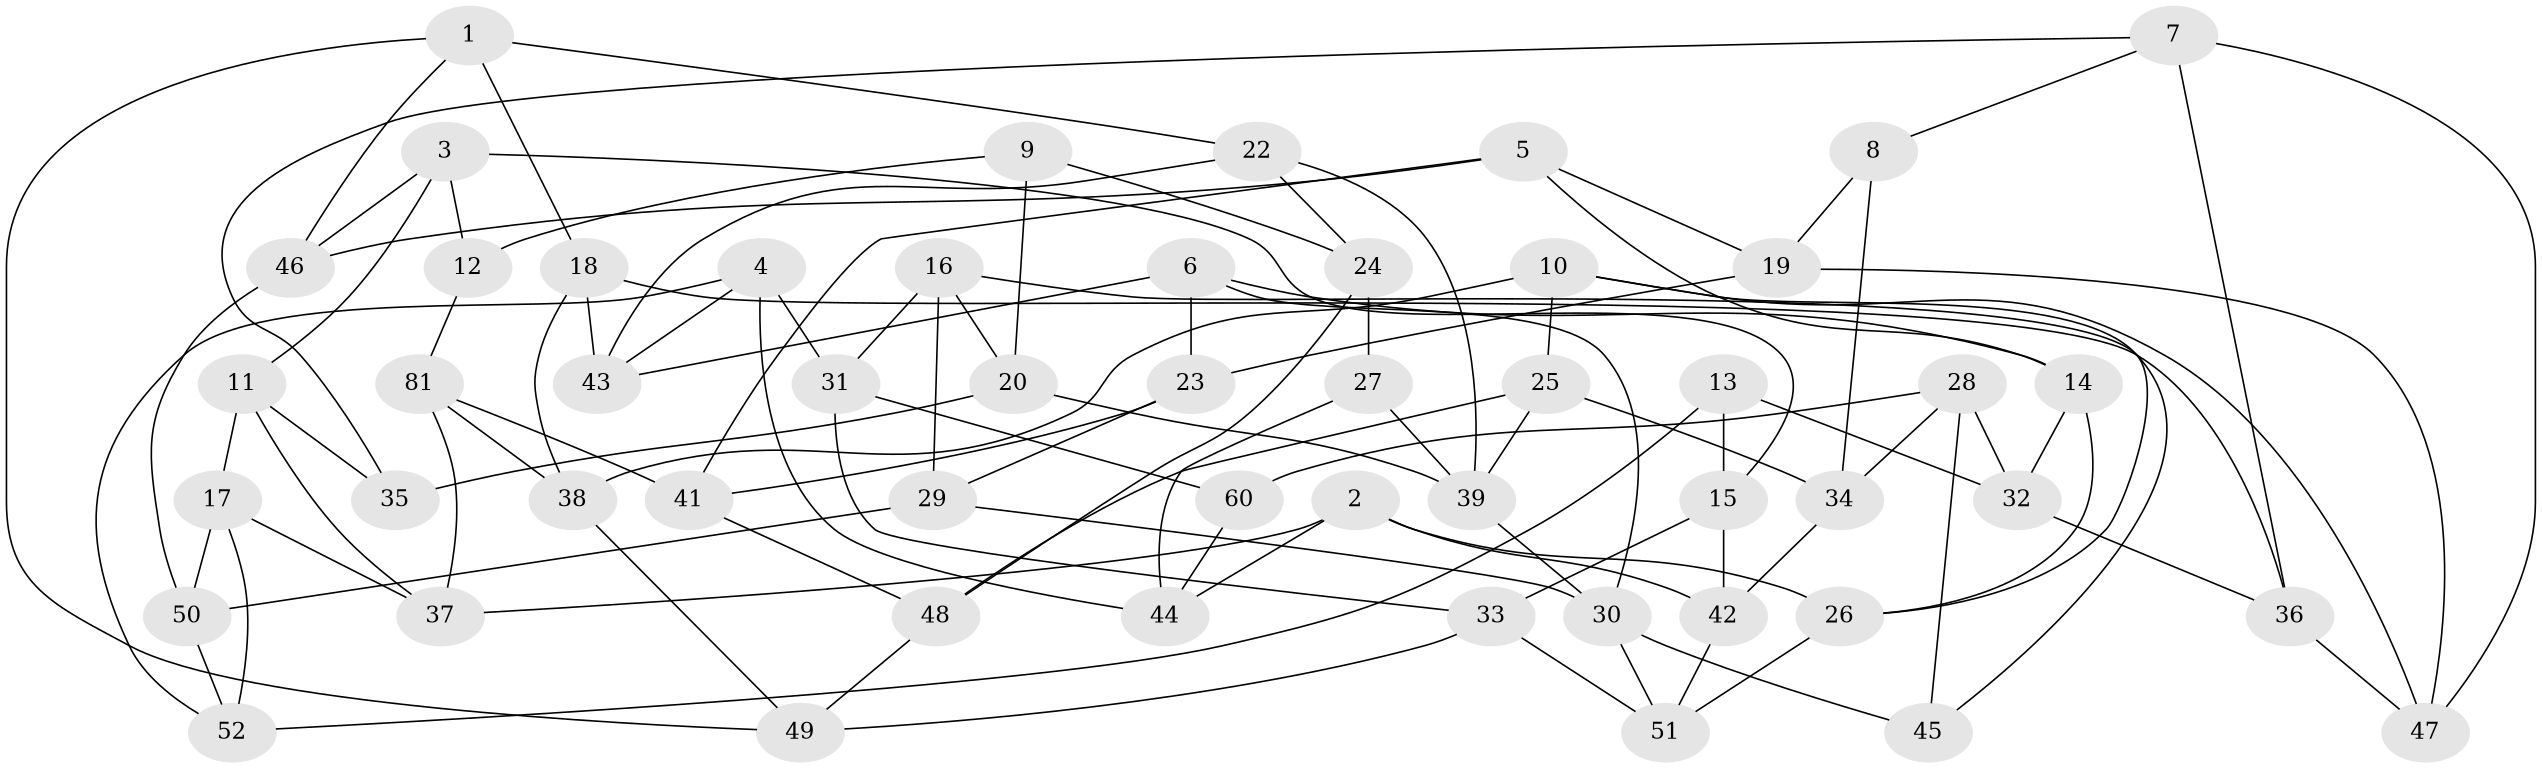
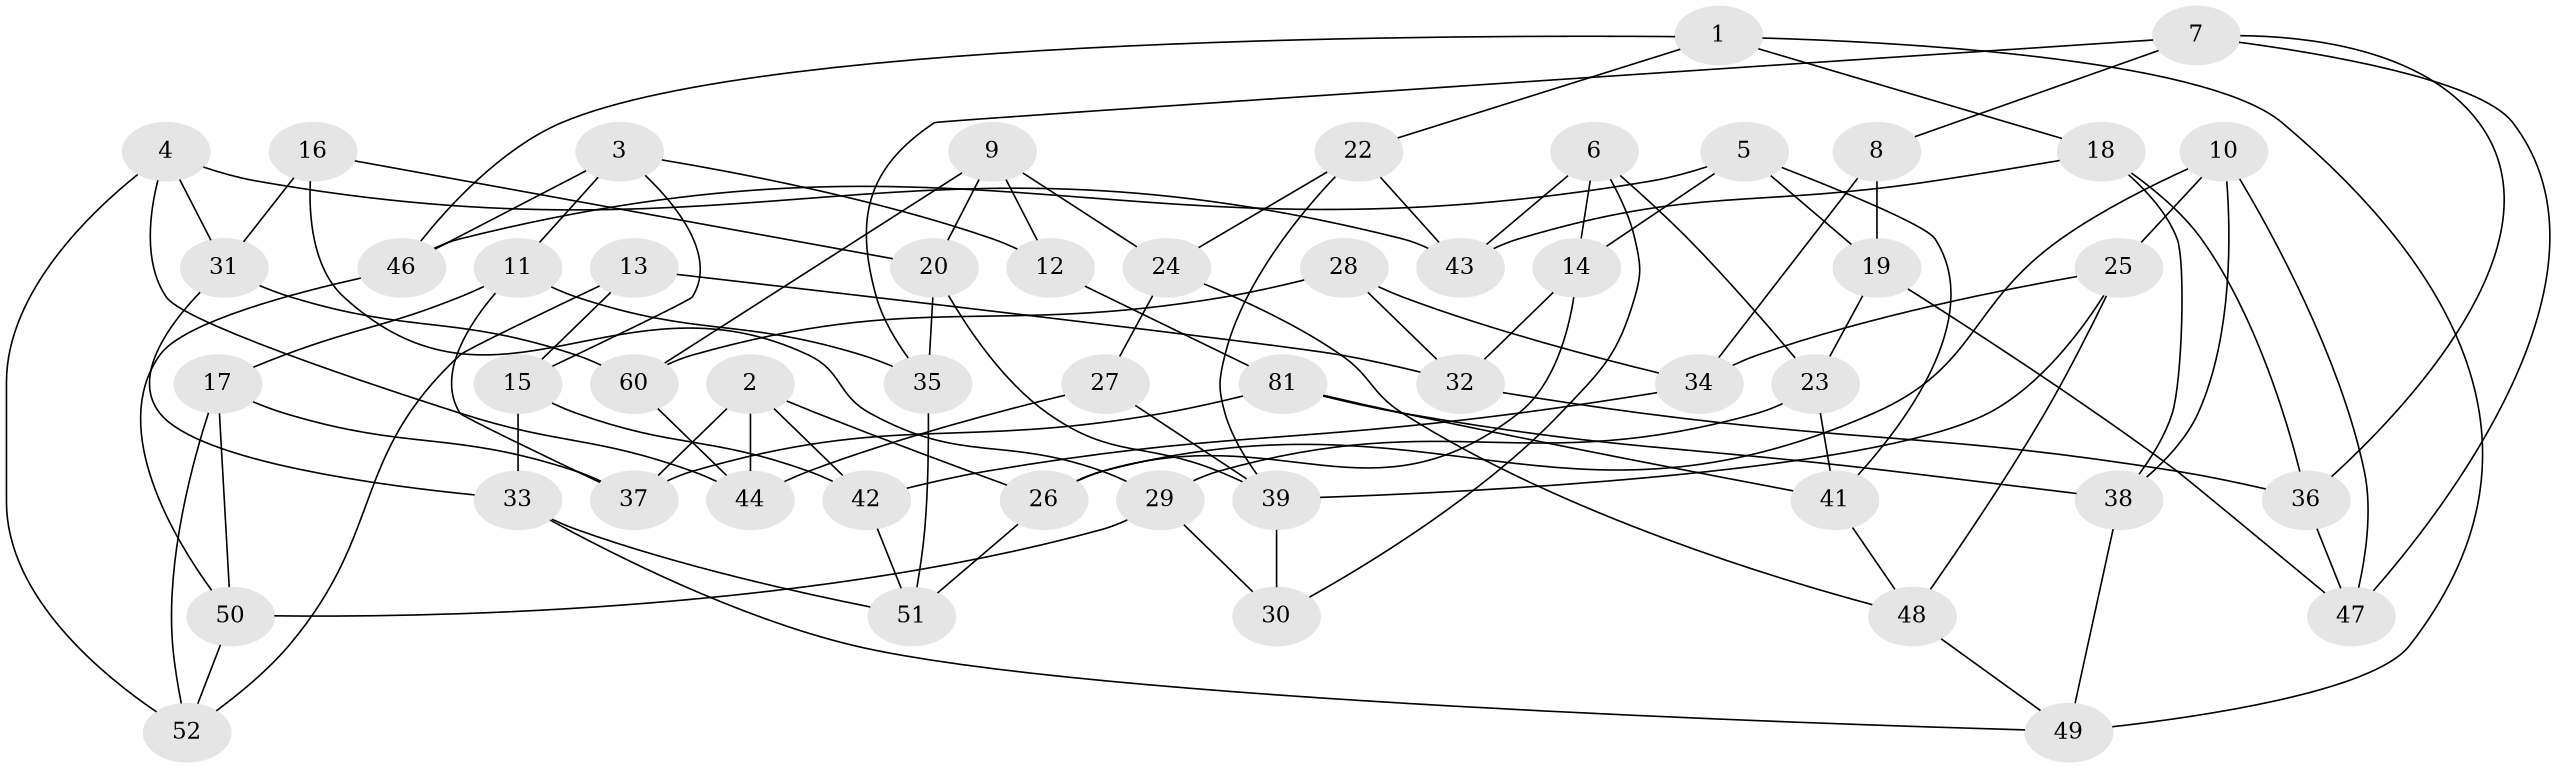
edge "9" -- "60": added
edge "30" -- "51": now "35" -- "51"
node "45": removed
